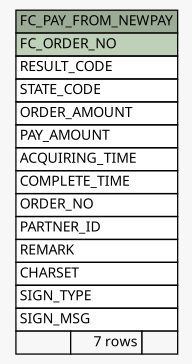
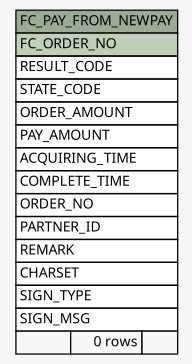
node "FC_PAY_FROM_NEWPAY": text "7 rows" -> "0 rows"
